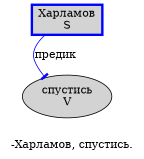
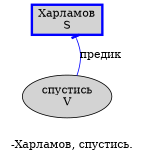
edge "Харламов S" -> "спустись V": reversed
